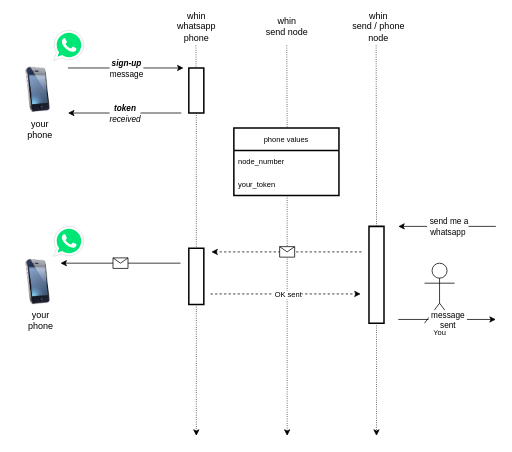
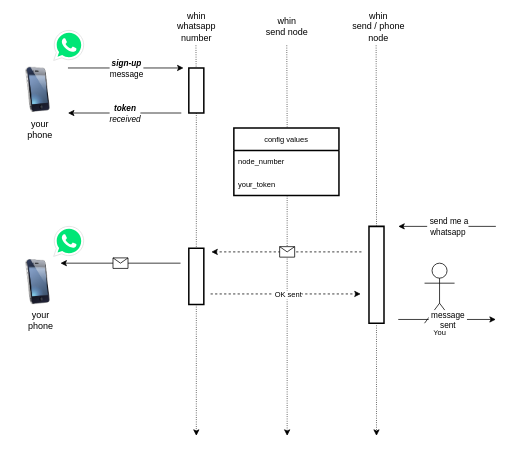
node "whin whatsapp phone": label "whin whatsapp phone" -> "whin whatsapp number"
node "phone values": label "phone values" -> "config values"
